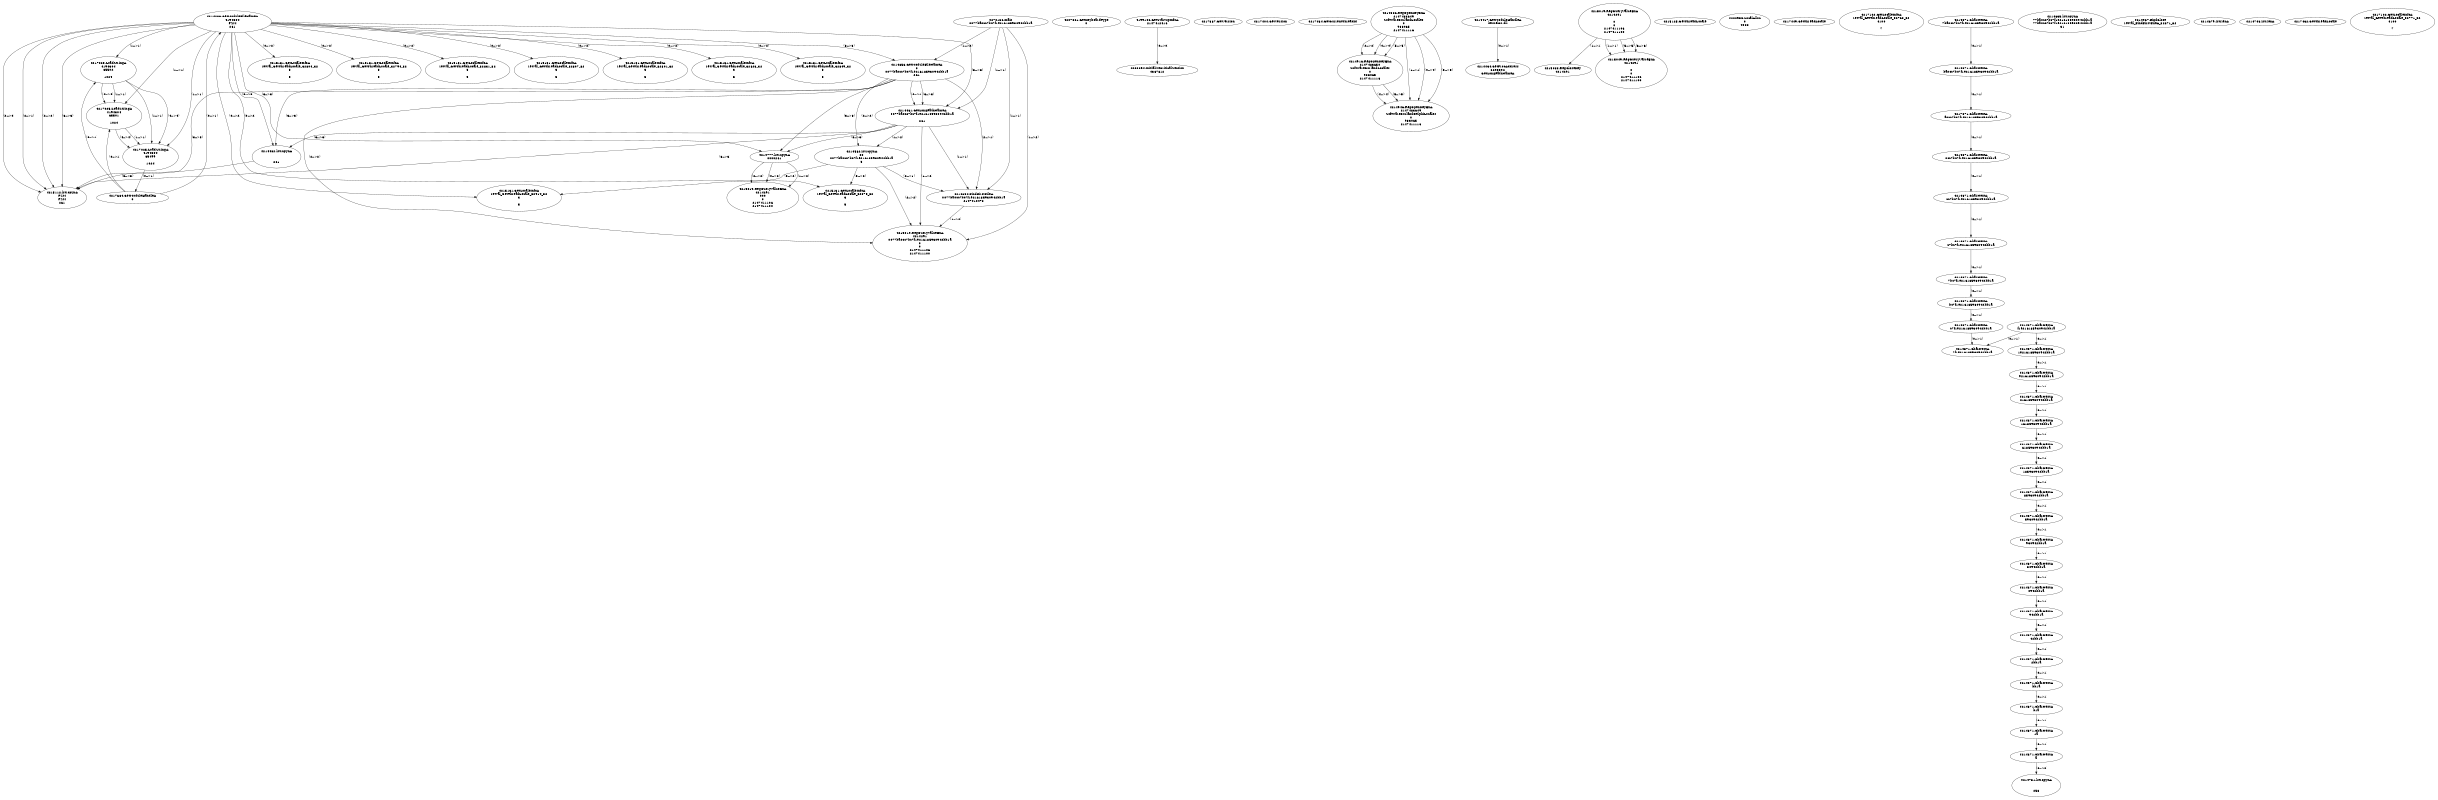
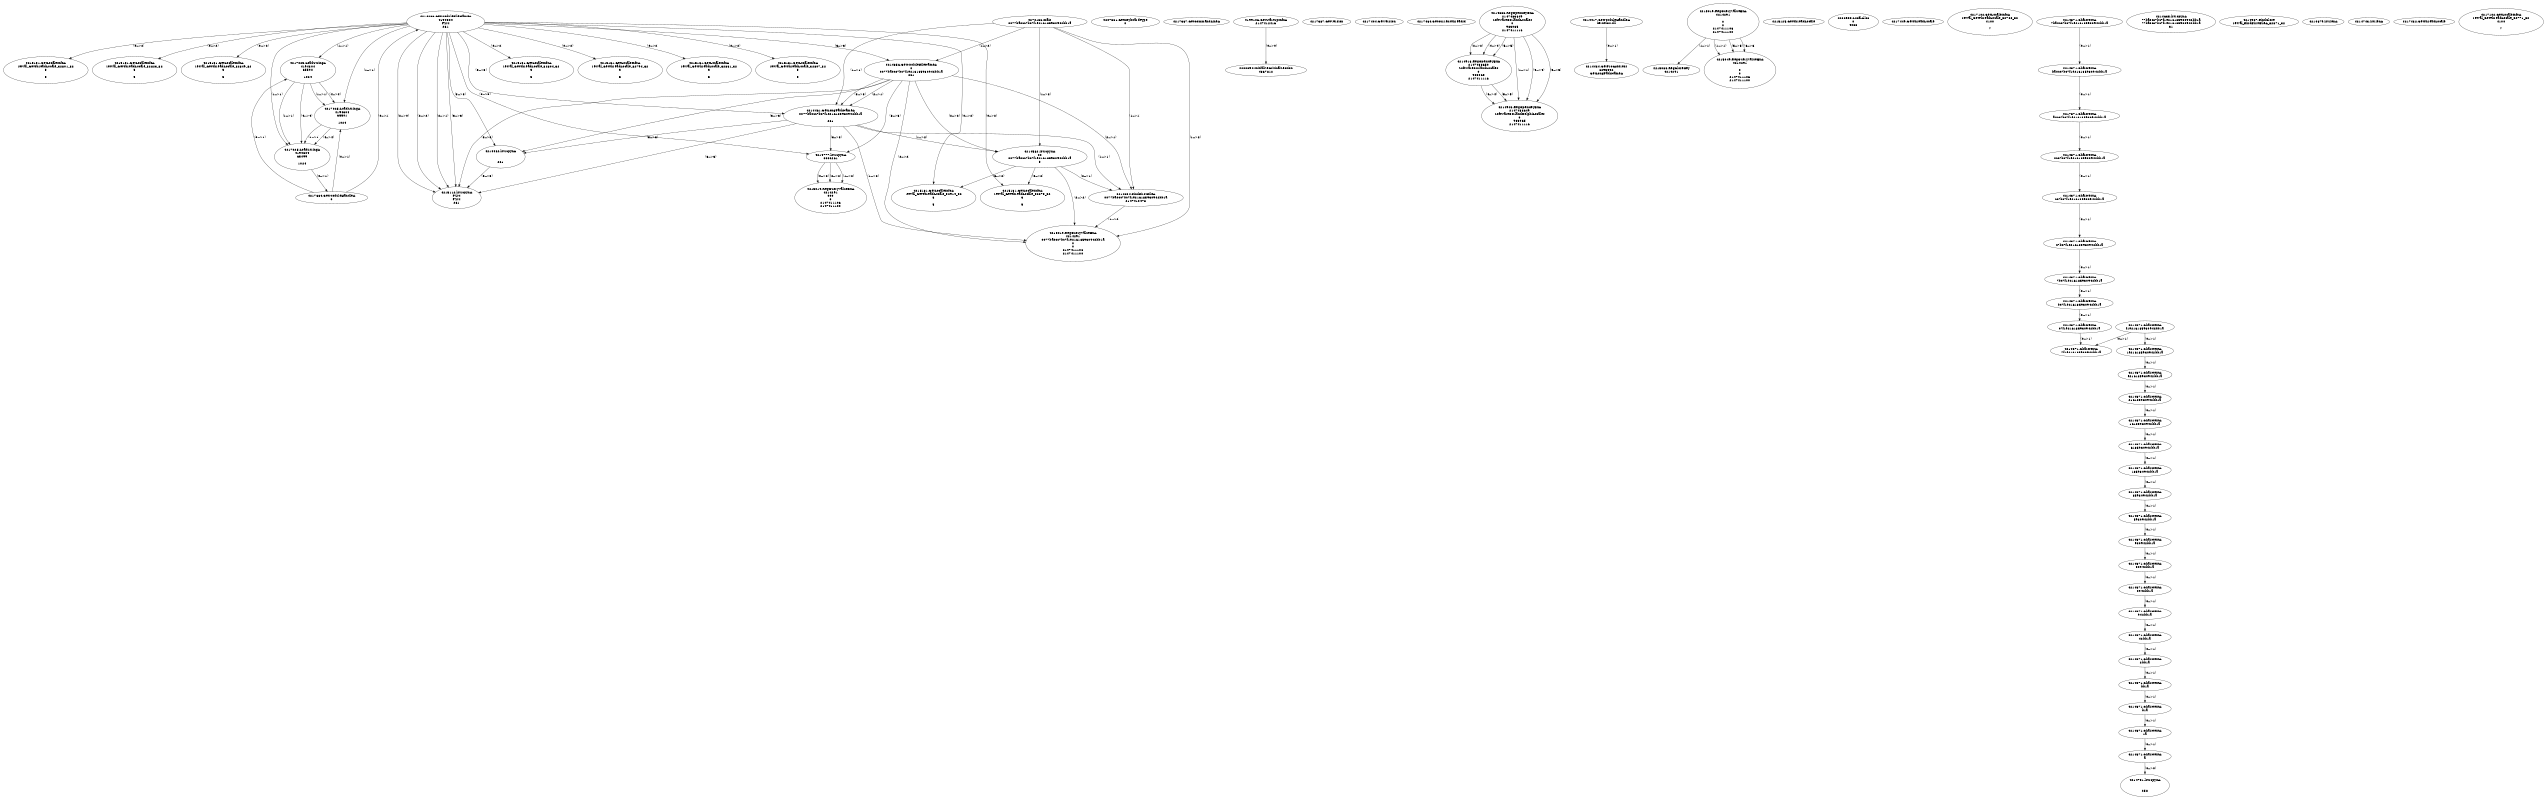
node "4217367.GetCommandLineA": added
edge "4270136.main 0077ba0cc7bc7f1e216185930942bb1a" -> "4214582.lstrcpynA 00 0077ba0cc7bc7f1e216185930942bb1a 3": added, label "(1-->2)"
